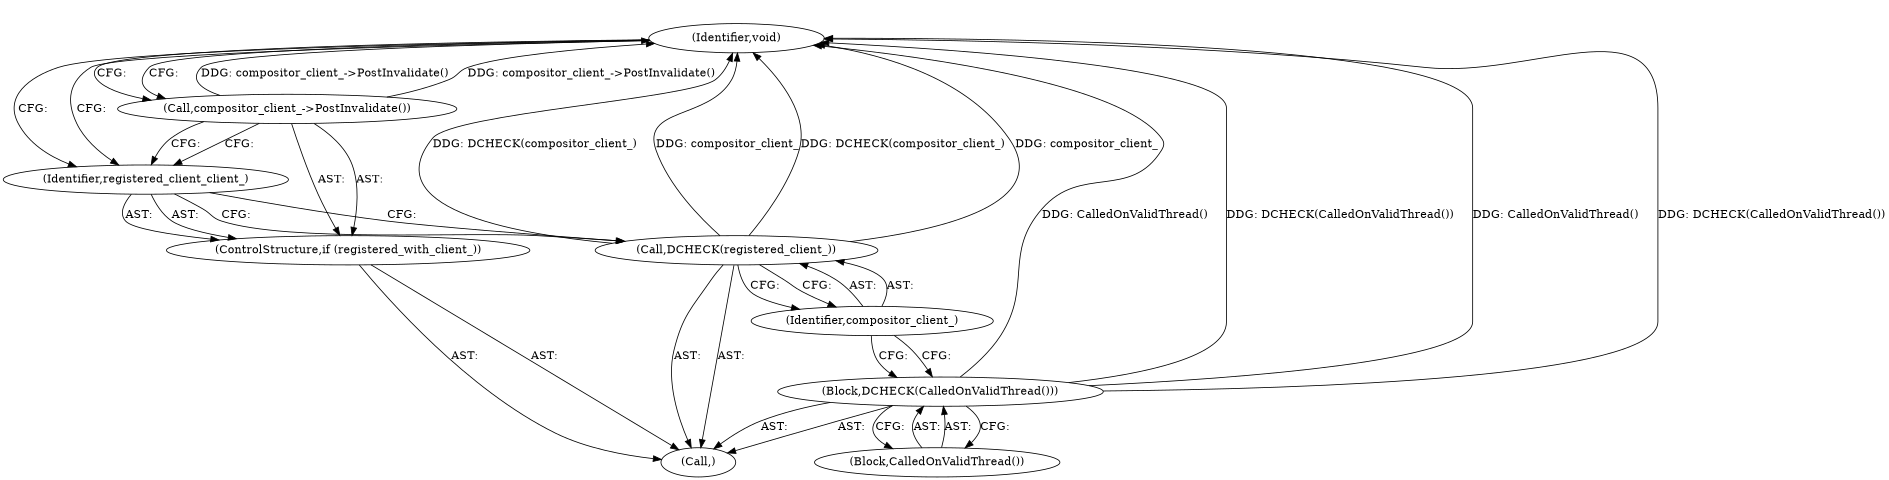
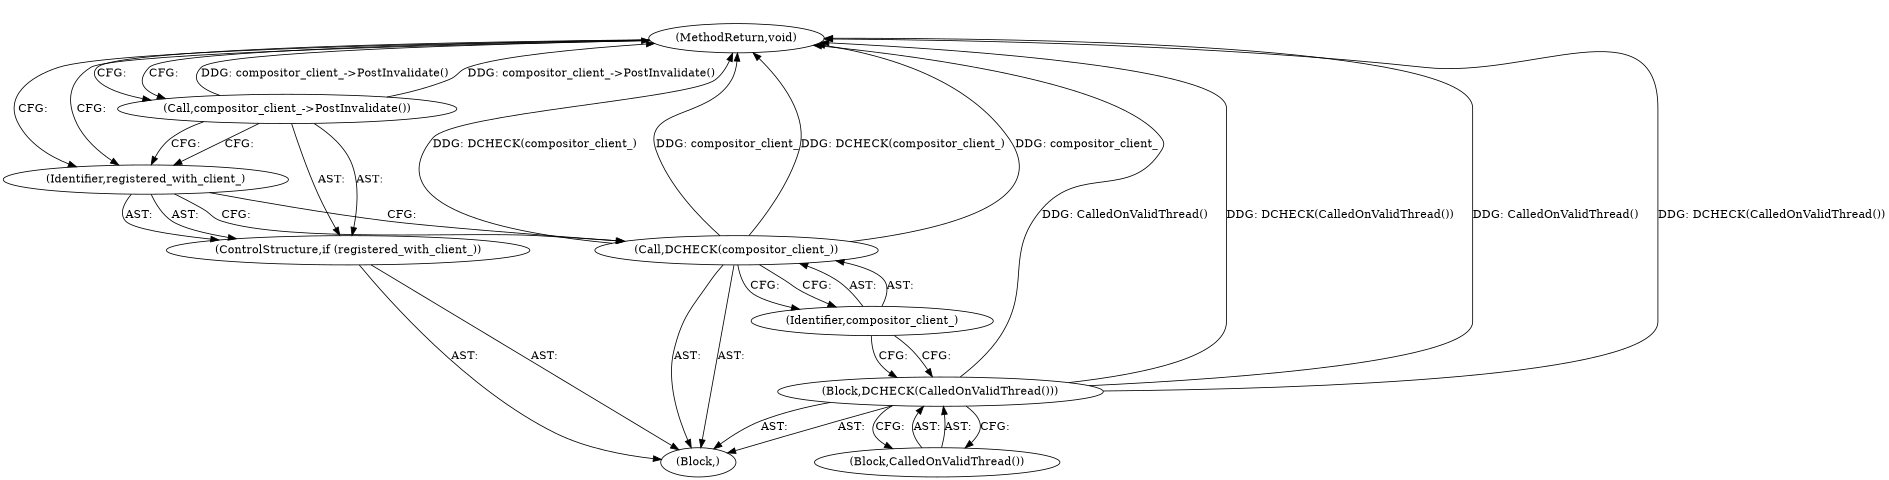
node "(Identifier,void)": label "(Identifier,void)" -> "(MethodReturn,void)"
node "(Identifier,registered_client_client_)": label "(Identifier,registered_client_client_)" -> "(Identifier,registered_with_client_)"
node "(Call,DCHECK(registered_client_))": label "(Call,DCHECK(registered_client_))" -> "(Call,DCHECK(compositor_client_))"
node "(Call,)": label "(Call,)" -> "(Block,)"
